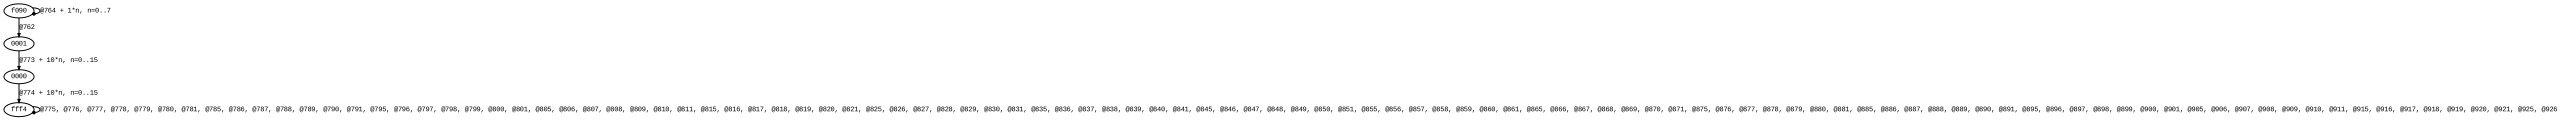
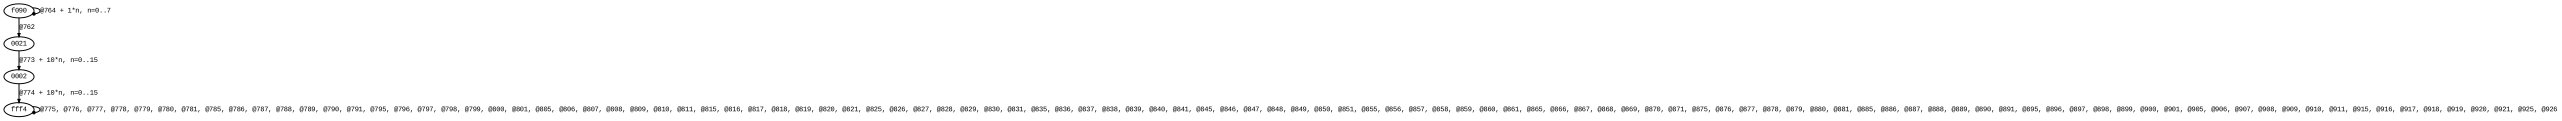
node "0001": label "0001" -> "0021"
node "0000": label "0000" -> "0002"
